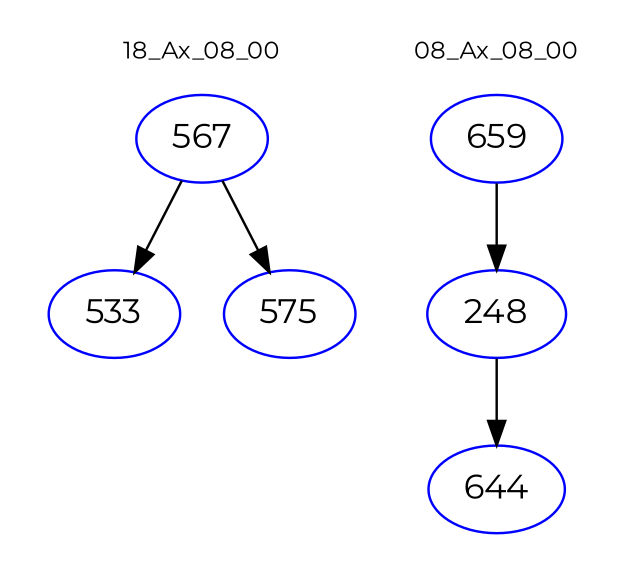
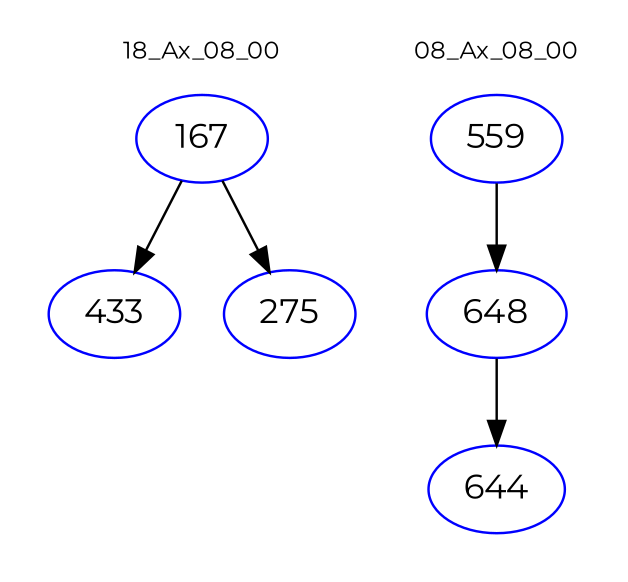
node "567": label "567" -> "167"
node "659": label "659" -> "559"
node "533": label "533" -> "433"
node "575": label "575" -> "275"
node "248": label "248" -> "648"
